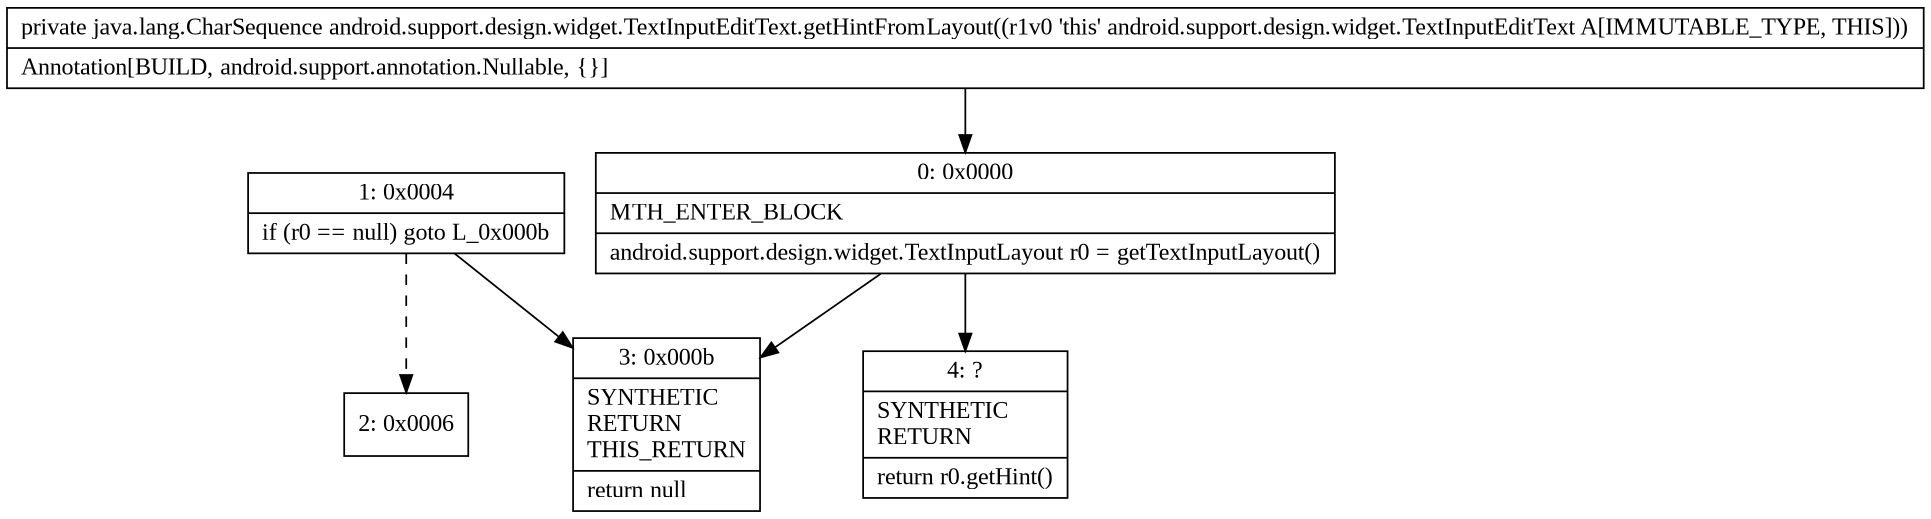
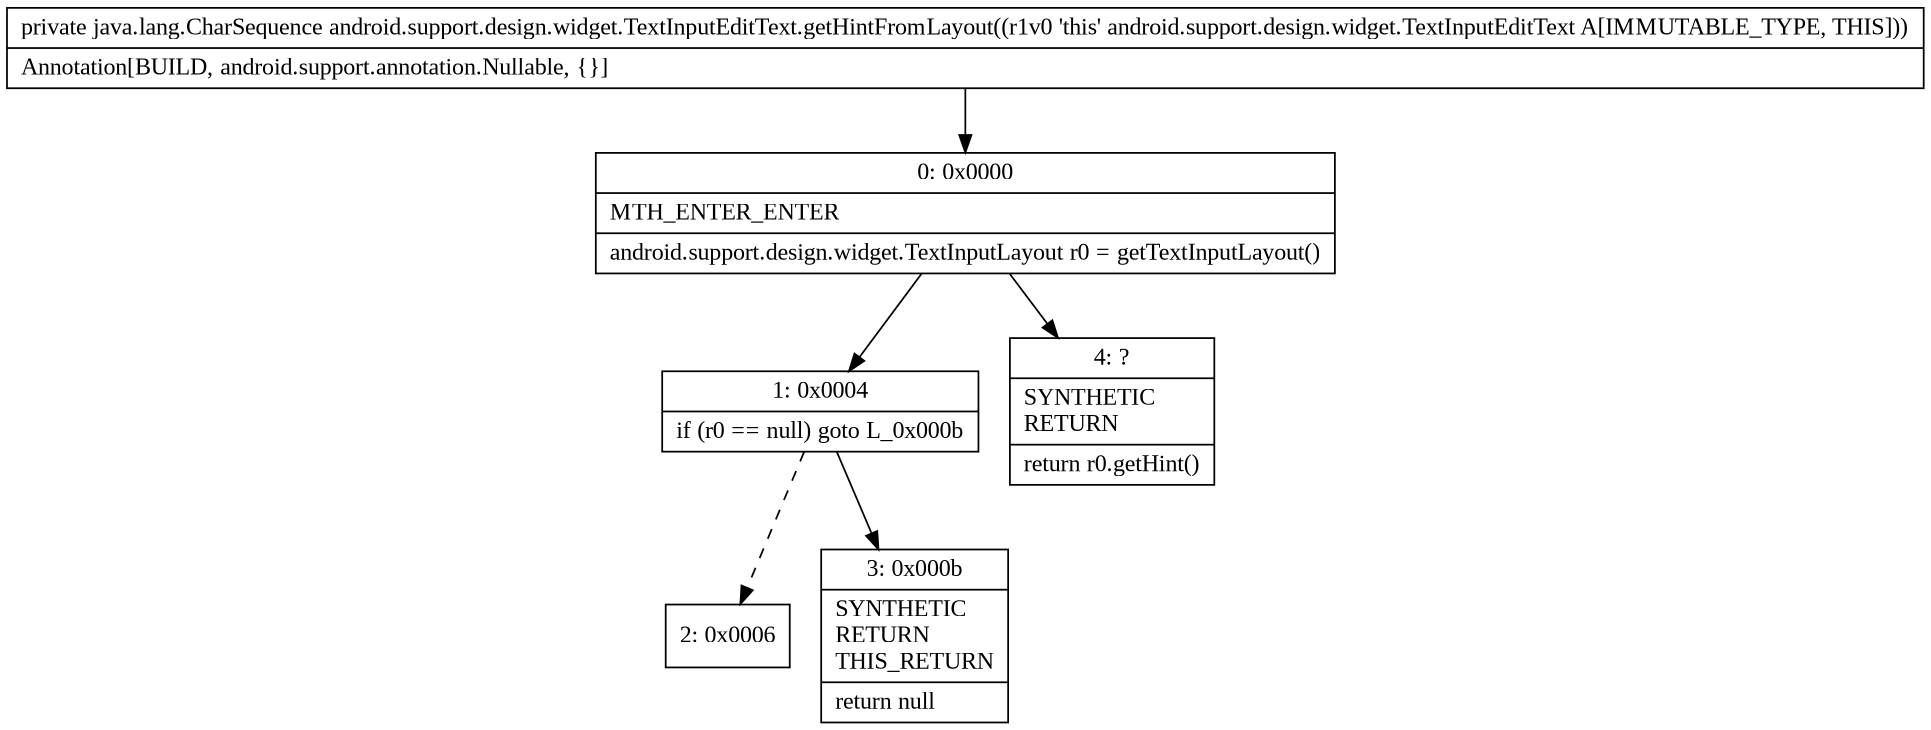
node "0: 0x0000": text "MTH_ENTER_BLOCK" -> "MTH_ENTER_ENTER"
edge "0: 0x0000" -> "3: 0x000b": now "0: 0x0000" -> "1: 0x0004"
